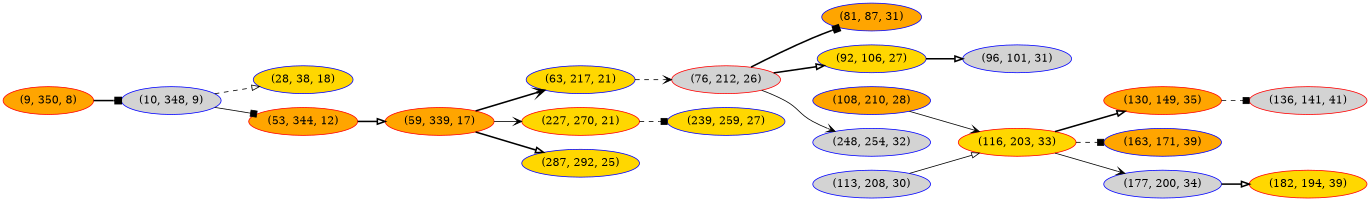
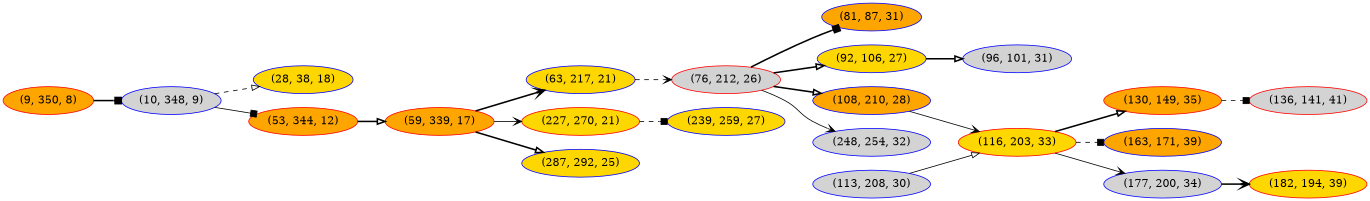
edge "(76, 212, 26)" -> "(108, 210, 28)": added
edge "(177, 200, 34)" -> "(182, 194, 39)": arrowhead onormal -> vee
